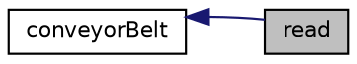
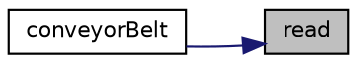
edge "read" -> "conveyorBelt": reversed
